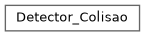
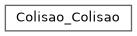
node "Detector_Colisao": label "Detector_Colisao" -> "Colisao_Colisao"
